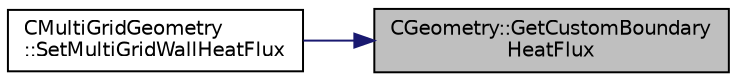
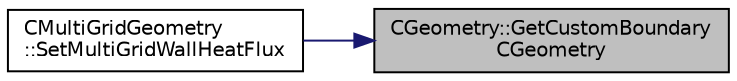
node "CGeometry::GetCustomBoundary HeatFlux": label "CGeometry::GetCustomBoundary HeatFlux" -> "CGeometry::GetCustomBoundary CGeometry"
